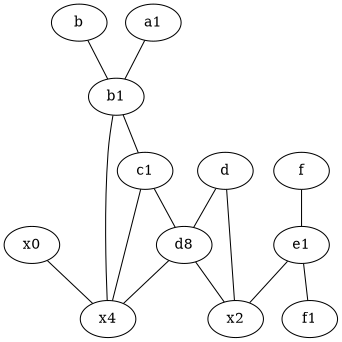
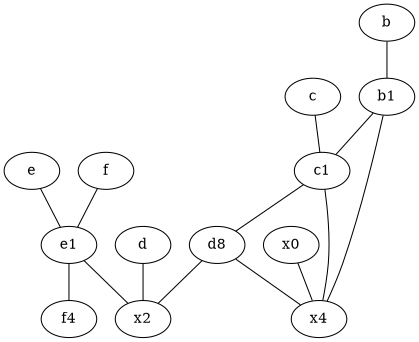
node "a1": removed
node "c": added
node "e": added
edge "d" -- "d8": removed
node "f1": label "f1" -> "f4"
